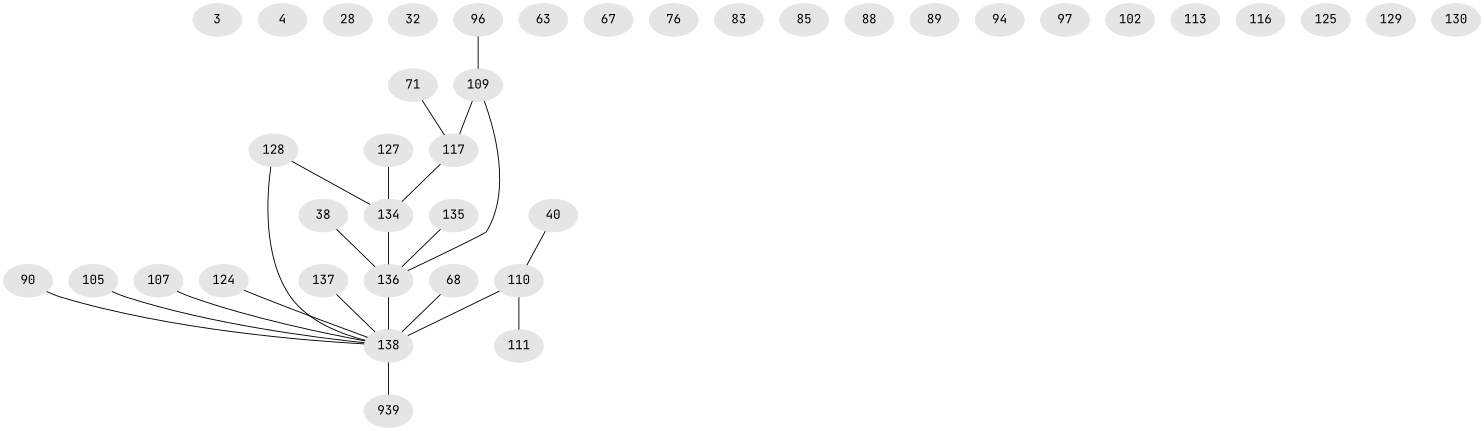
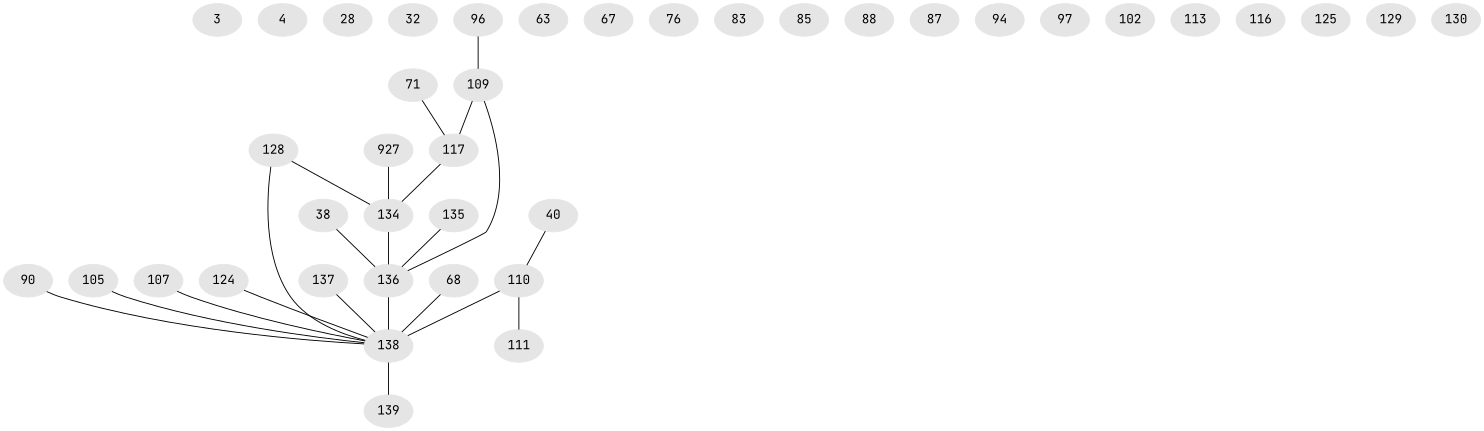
node "89": label "89" -> "87"
node "127": label "127" -> "927"
node "939": label "939" -> "139"
